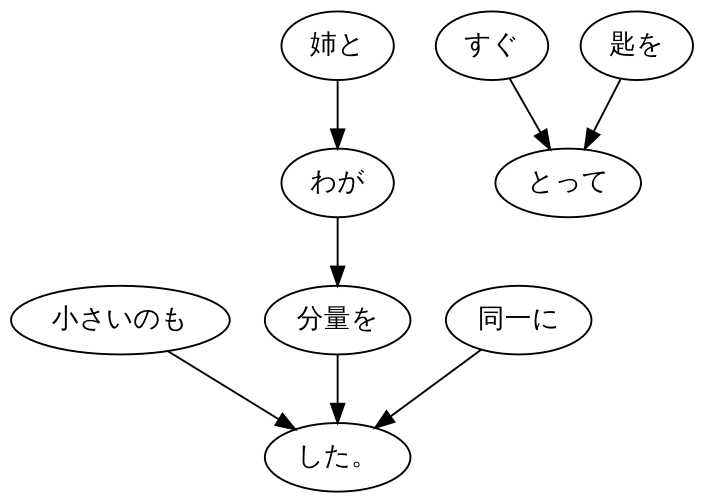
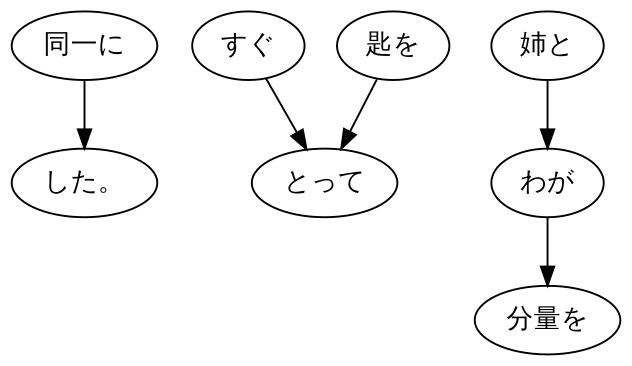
node "小さいのも": removed
edge "分量を" -> "した。": removed
